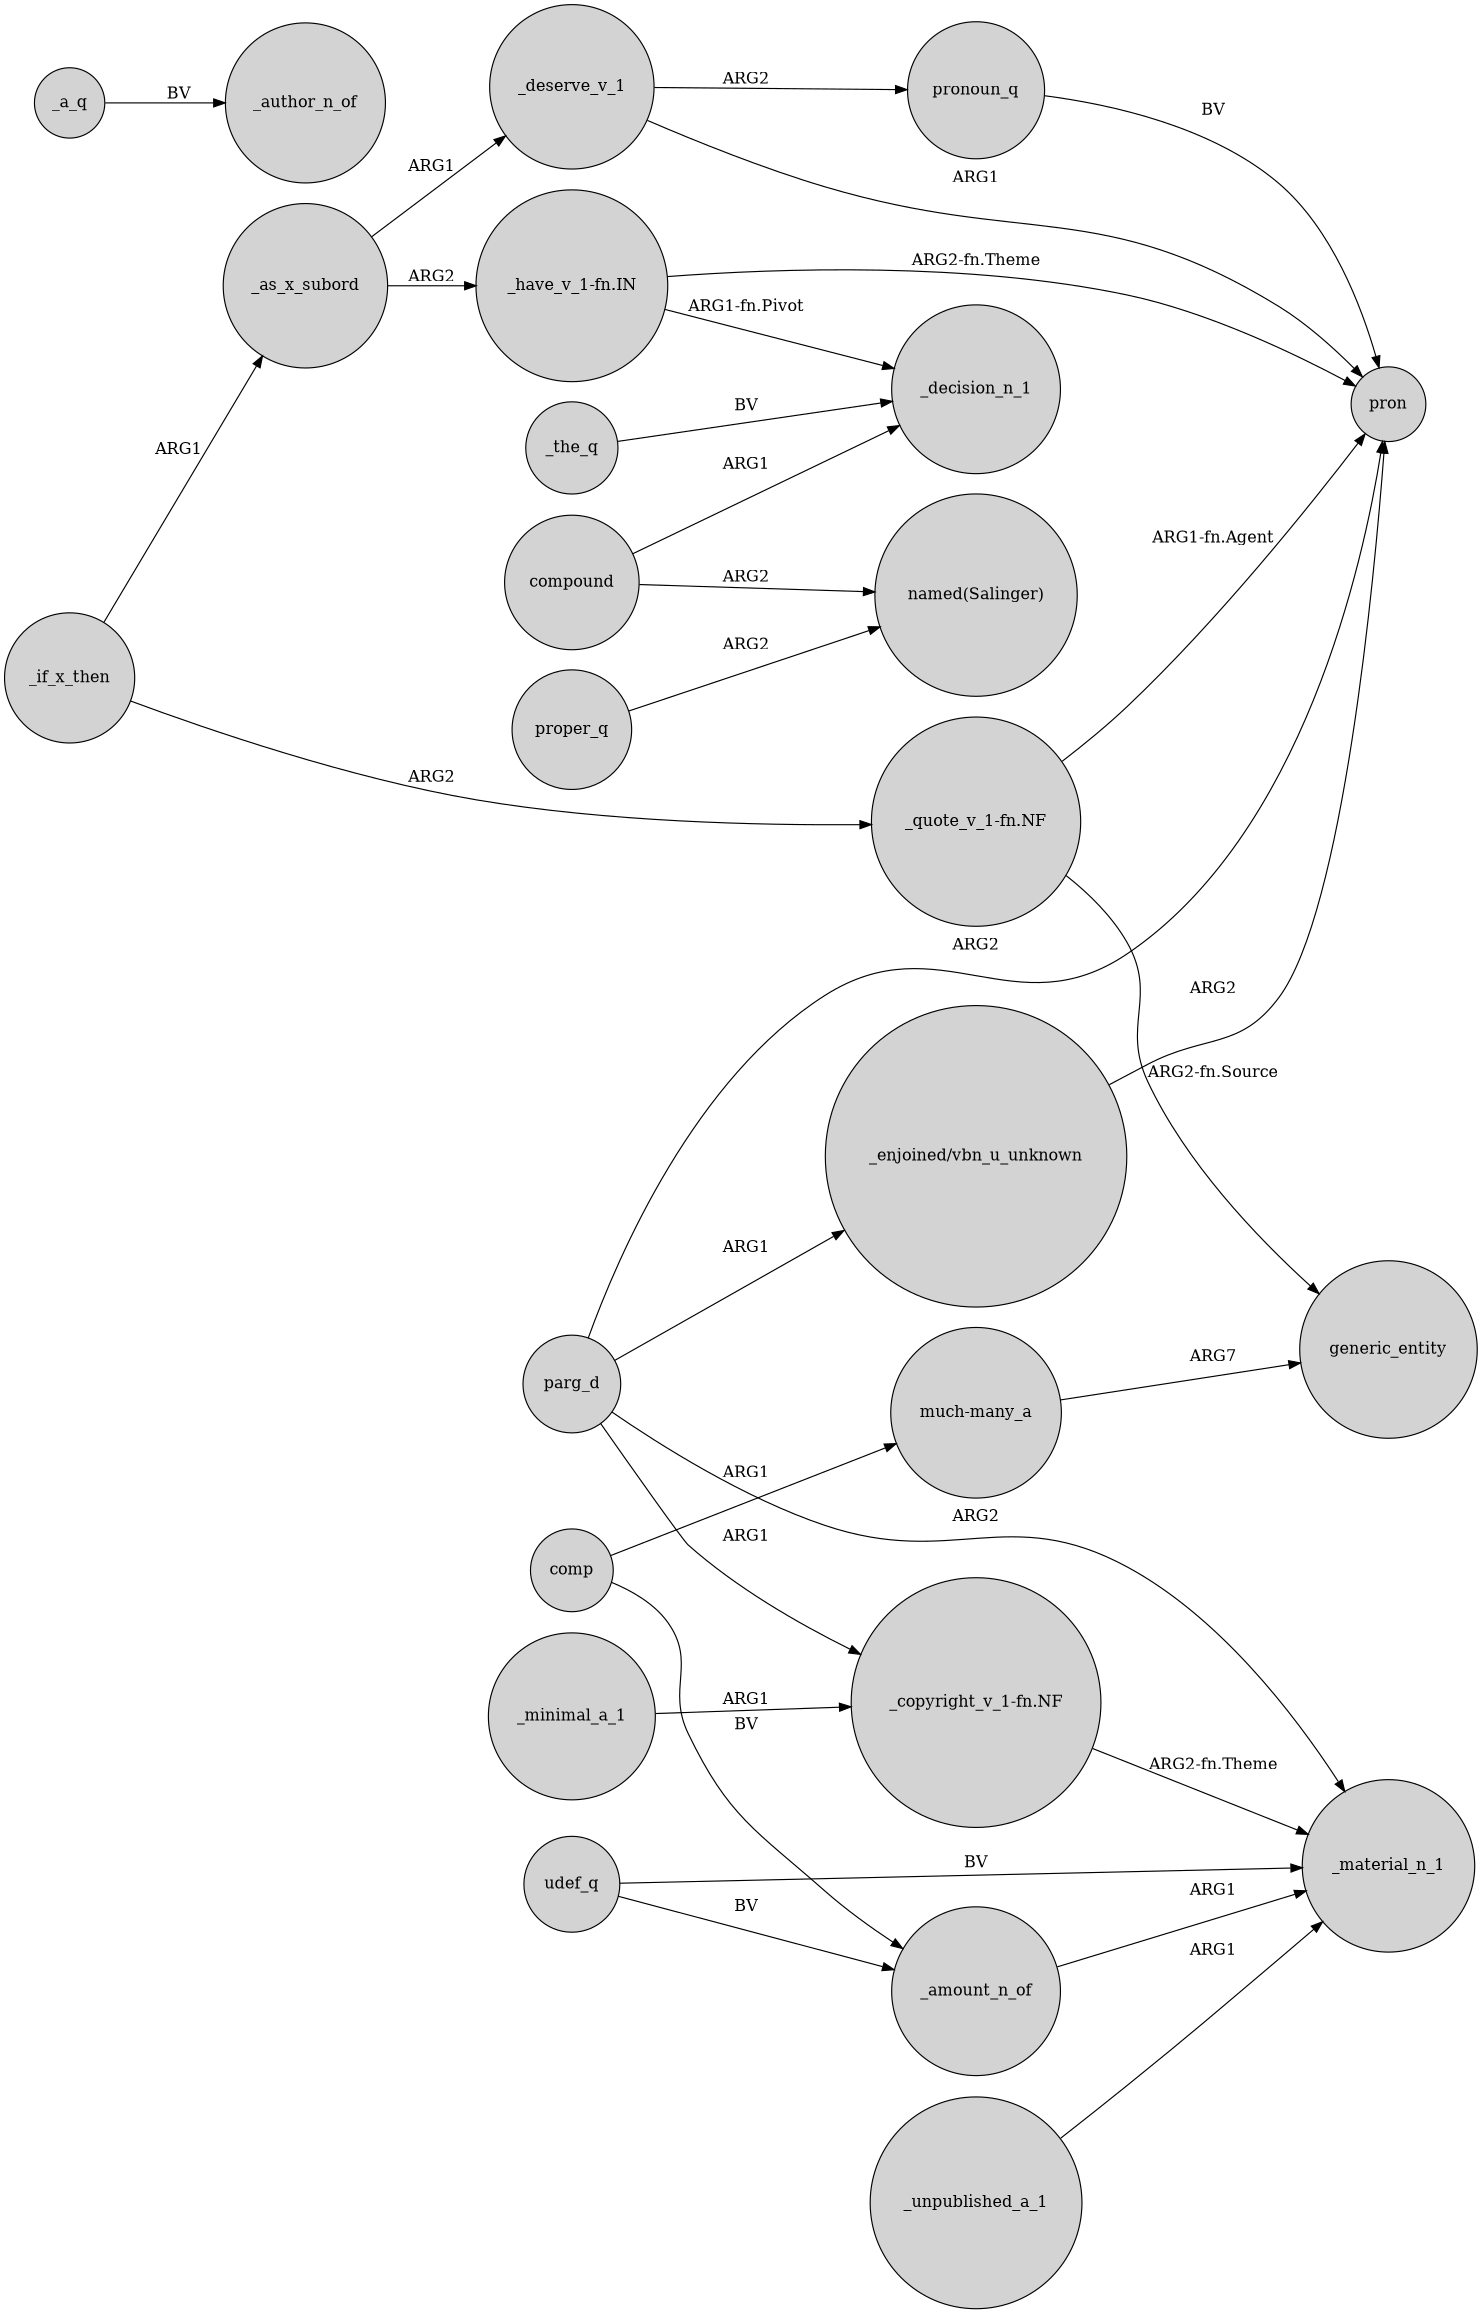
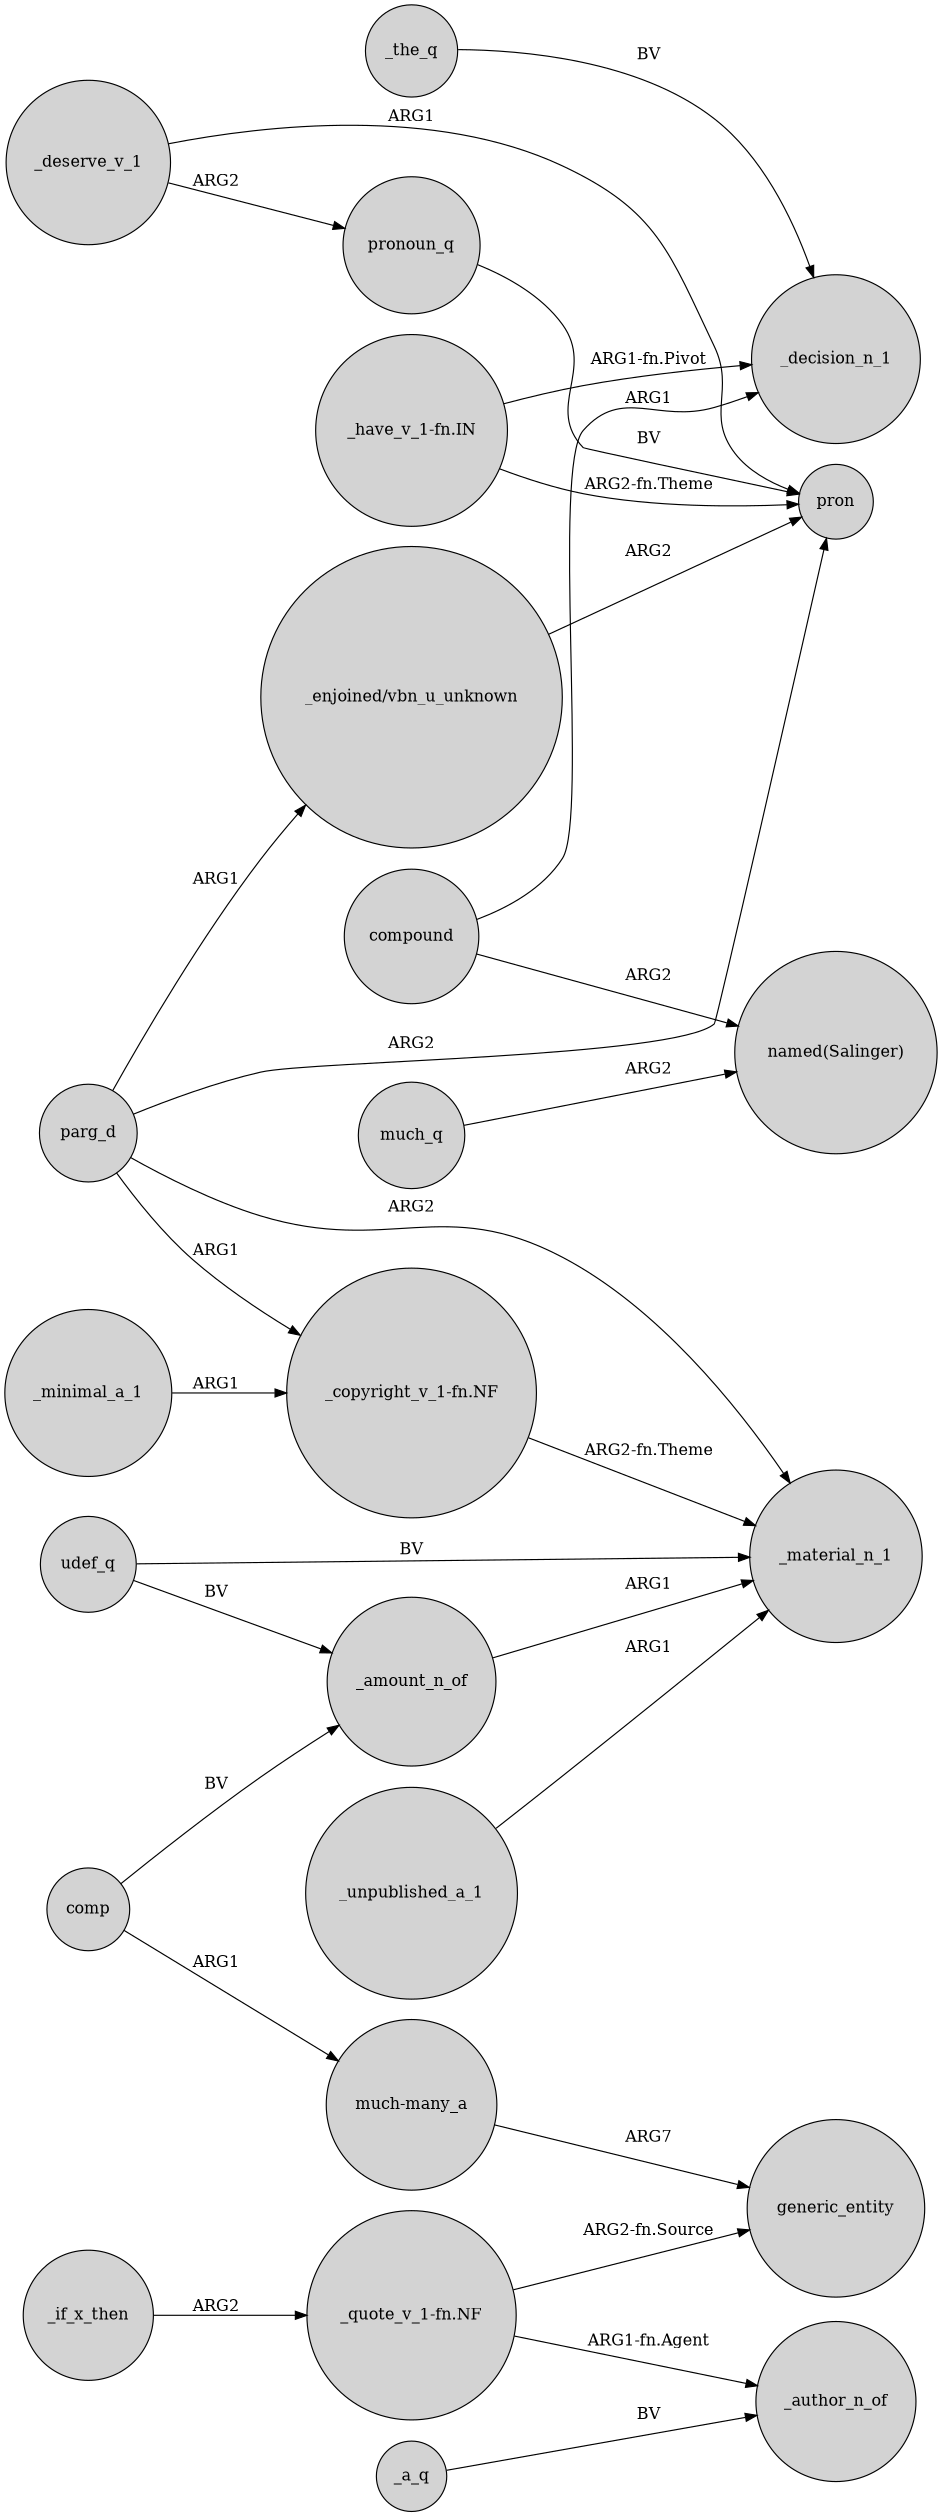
node "_as_x_subord": removed
edge "_quote_v_1-fn.NF" -> "pron": now "_quote_v_1-fn.NF" -> "_author_n_of"
node "proper_q": label "proper_q" -> "much_q"
